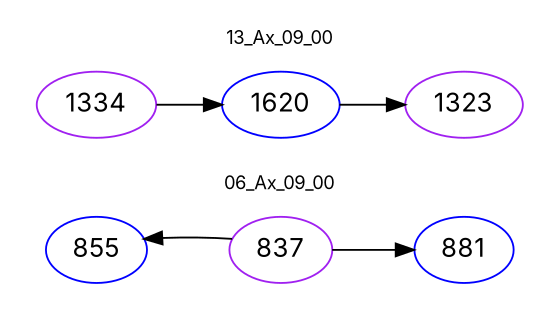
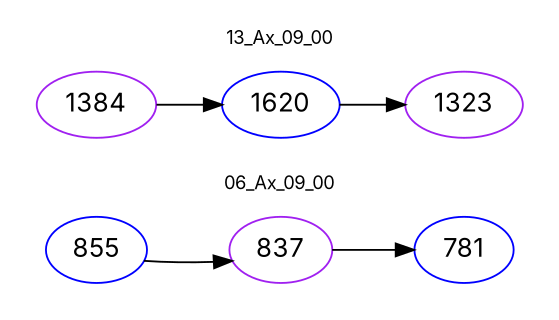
node "1334": label "1334" -> "1384"
edge "837" -> "855": reversed
node "881": label "881" -> "781"
